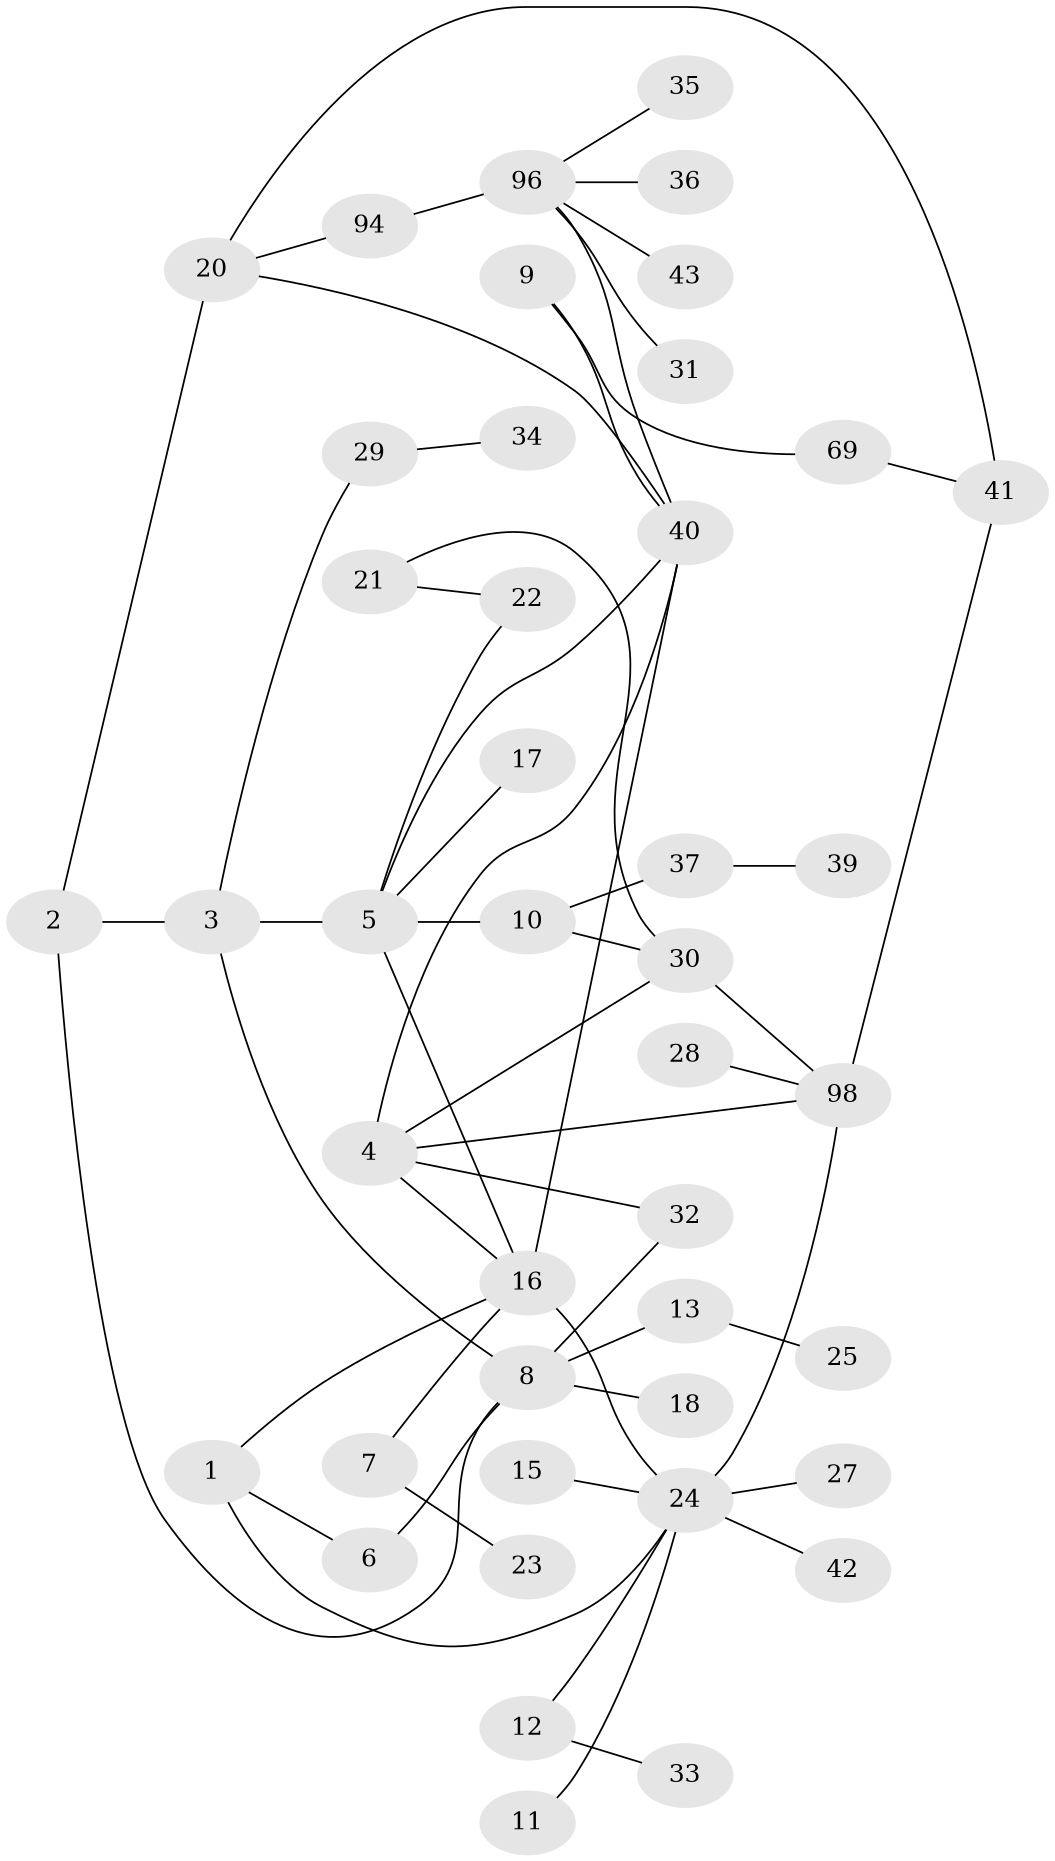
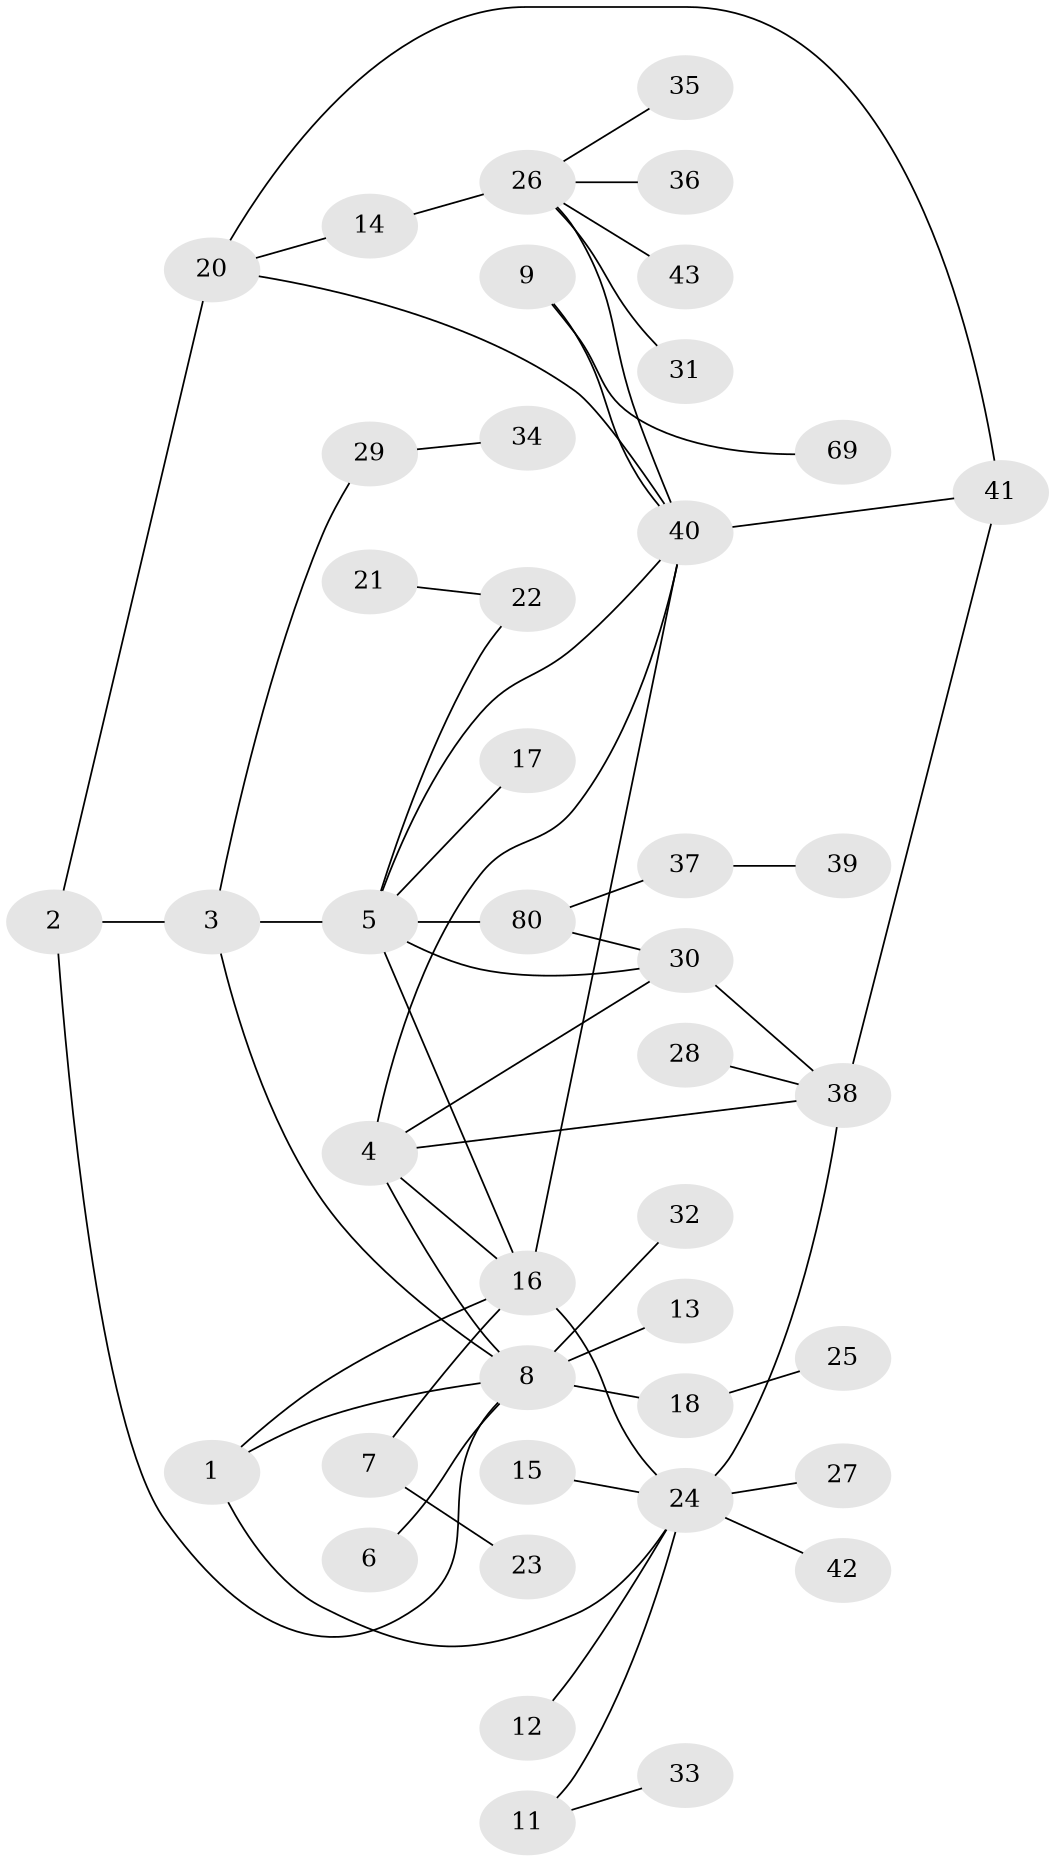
node "96": label "96" -> "26"
node "94": label "94" -> "14"
edge "69" -- "41": now "40" -- "41"
edge "21" -- "30": now "5" -- "30"
node "10": label "10" -> "80"
node "98": label "98" -> "38"
edge "4" -- "32": now "4" -- "8"
edge "13" -- "25": now "18" -- "25"
edge "1" -- "6": now "1" -- "8"
edge "12" -- "33": now "11" -- "33"
